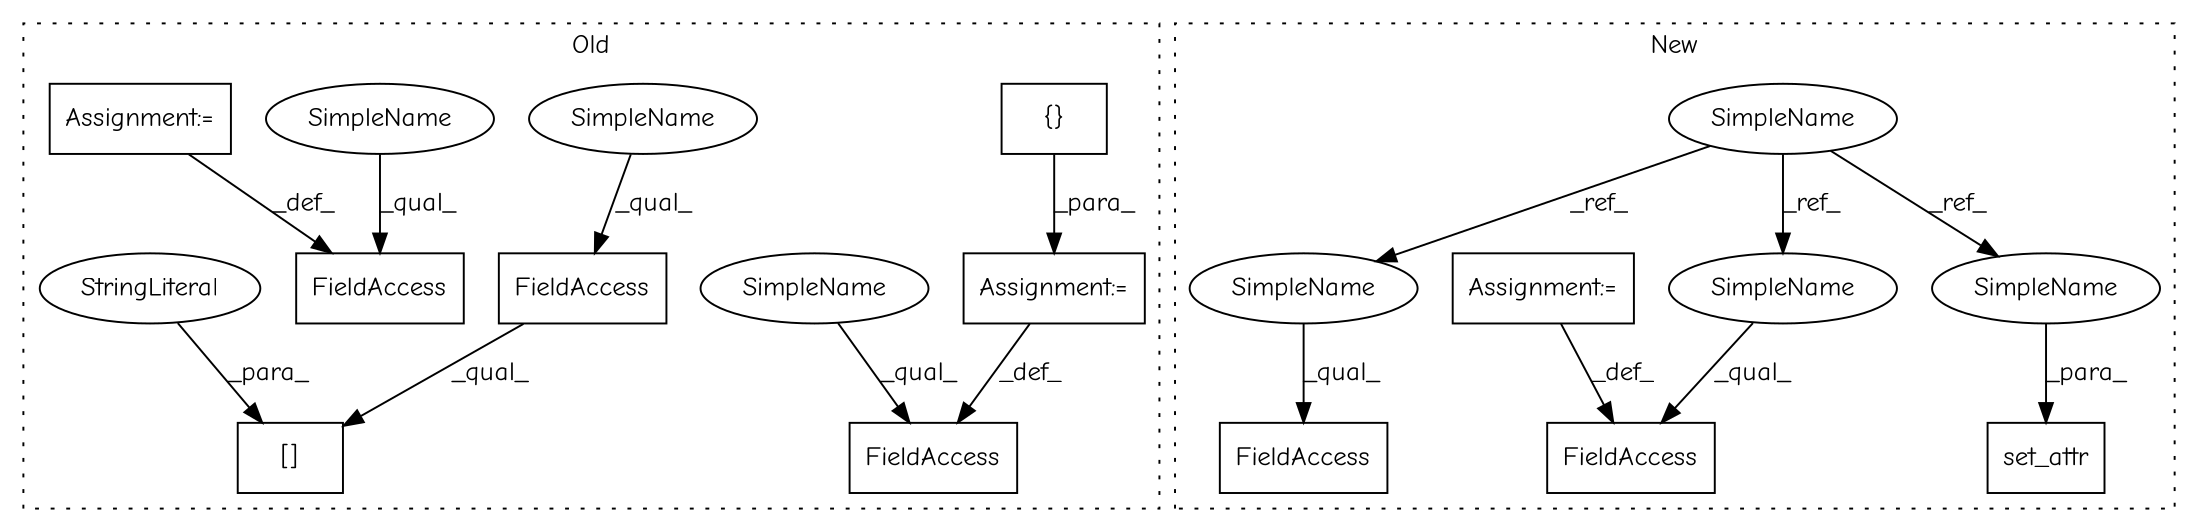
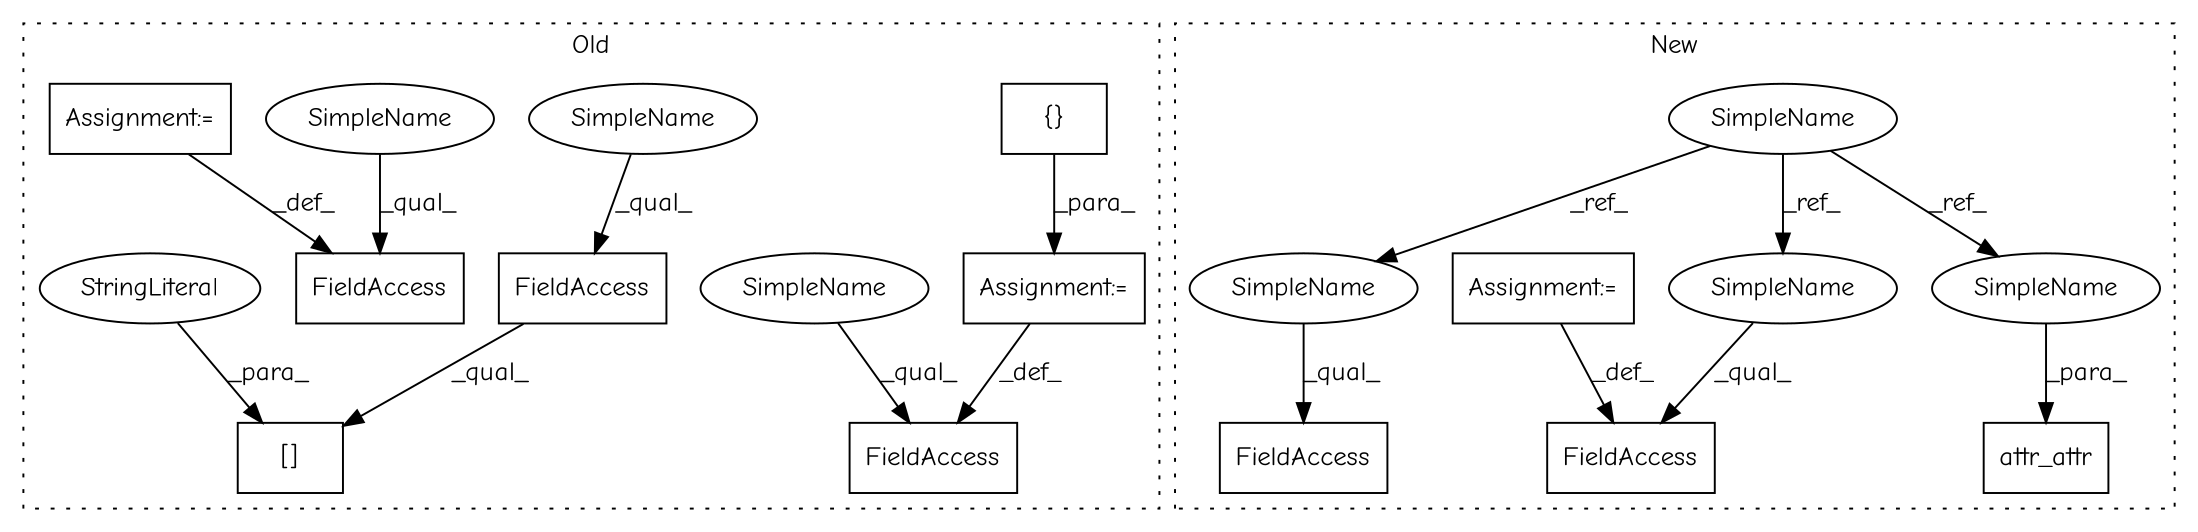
node "set_attr": label "set_attr" -> "attr_attr"
